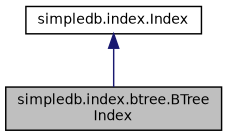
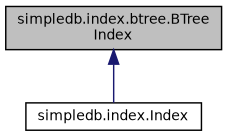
edge "simpledb.index.btree.BTree Index" -> "simpledb.index.Index": reversed
